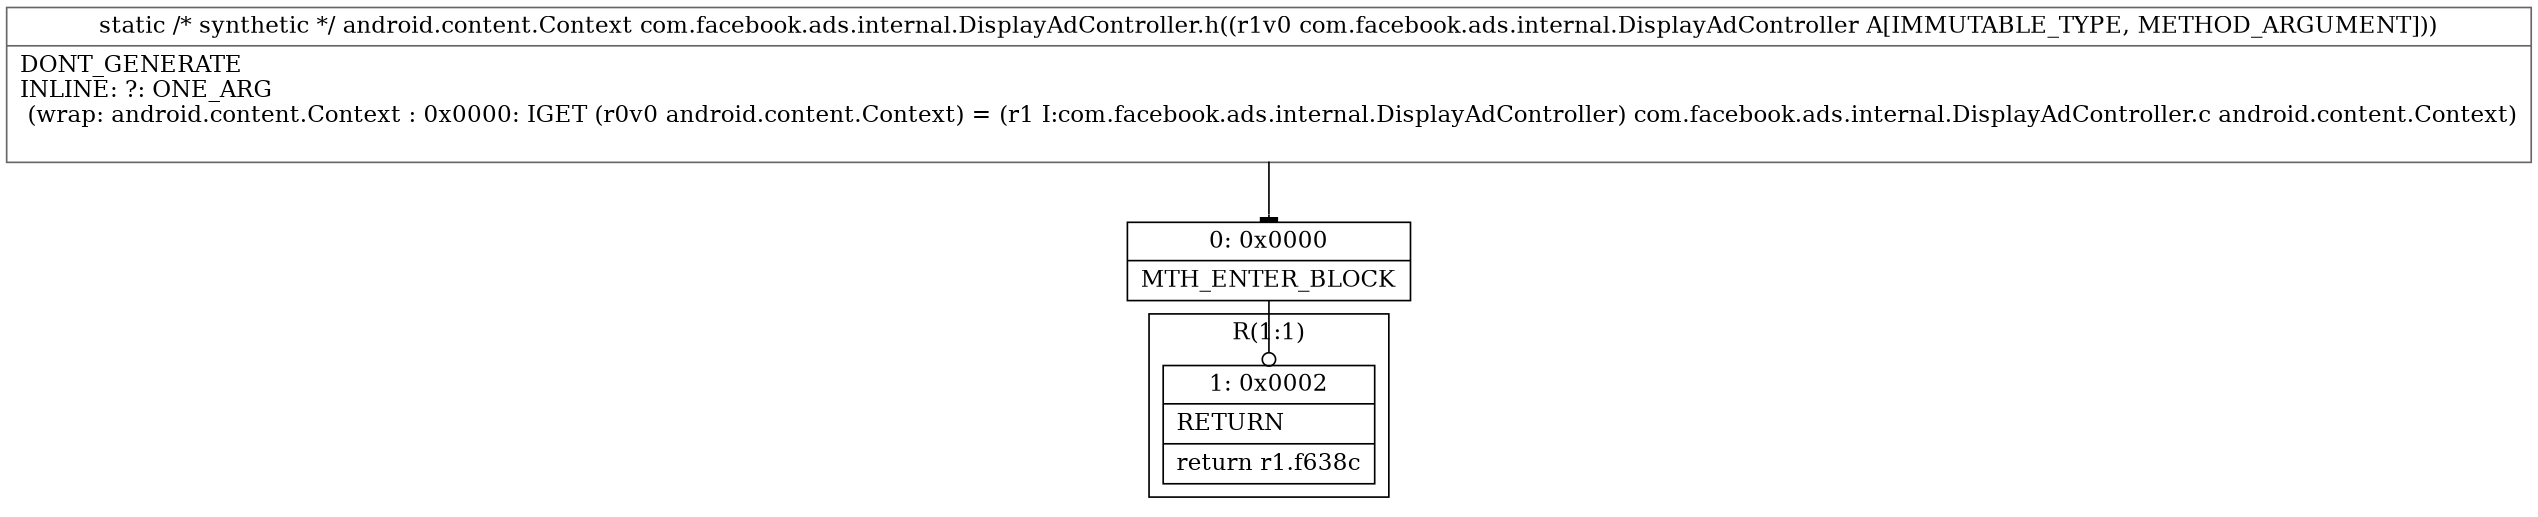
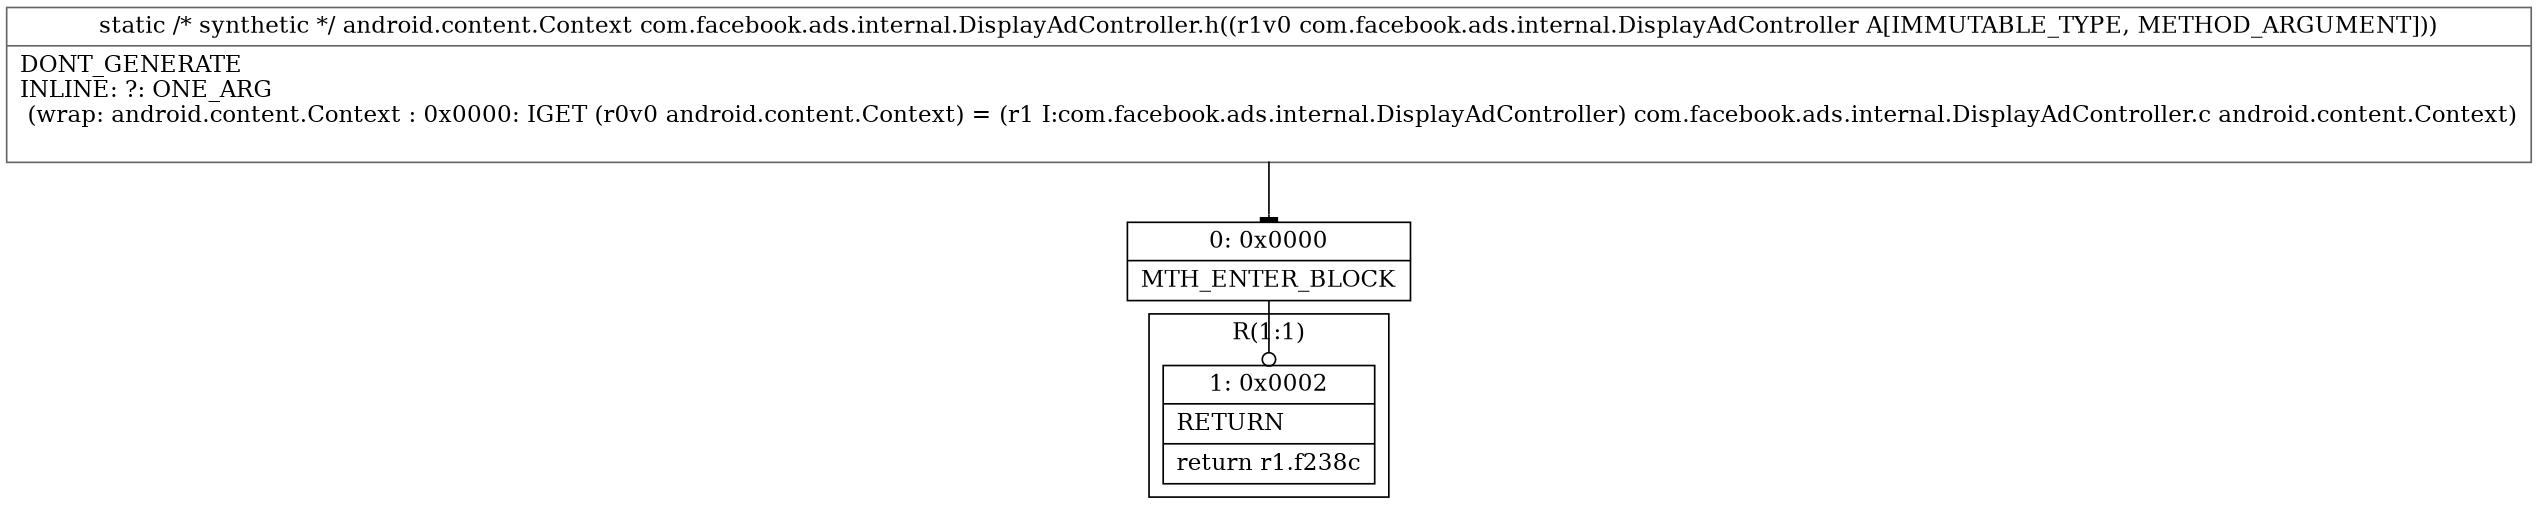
node "1: 0x0002": text "return r1.f638c" -> "return r1.f238c"
